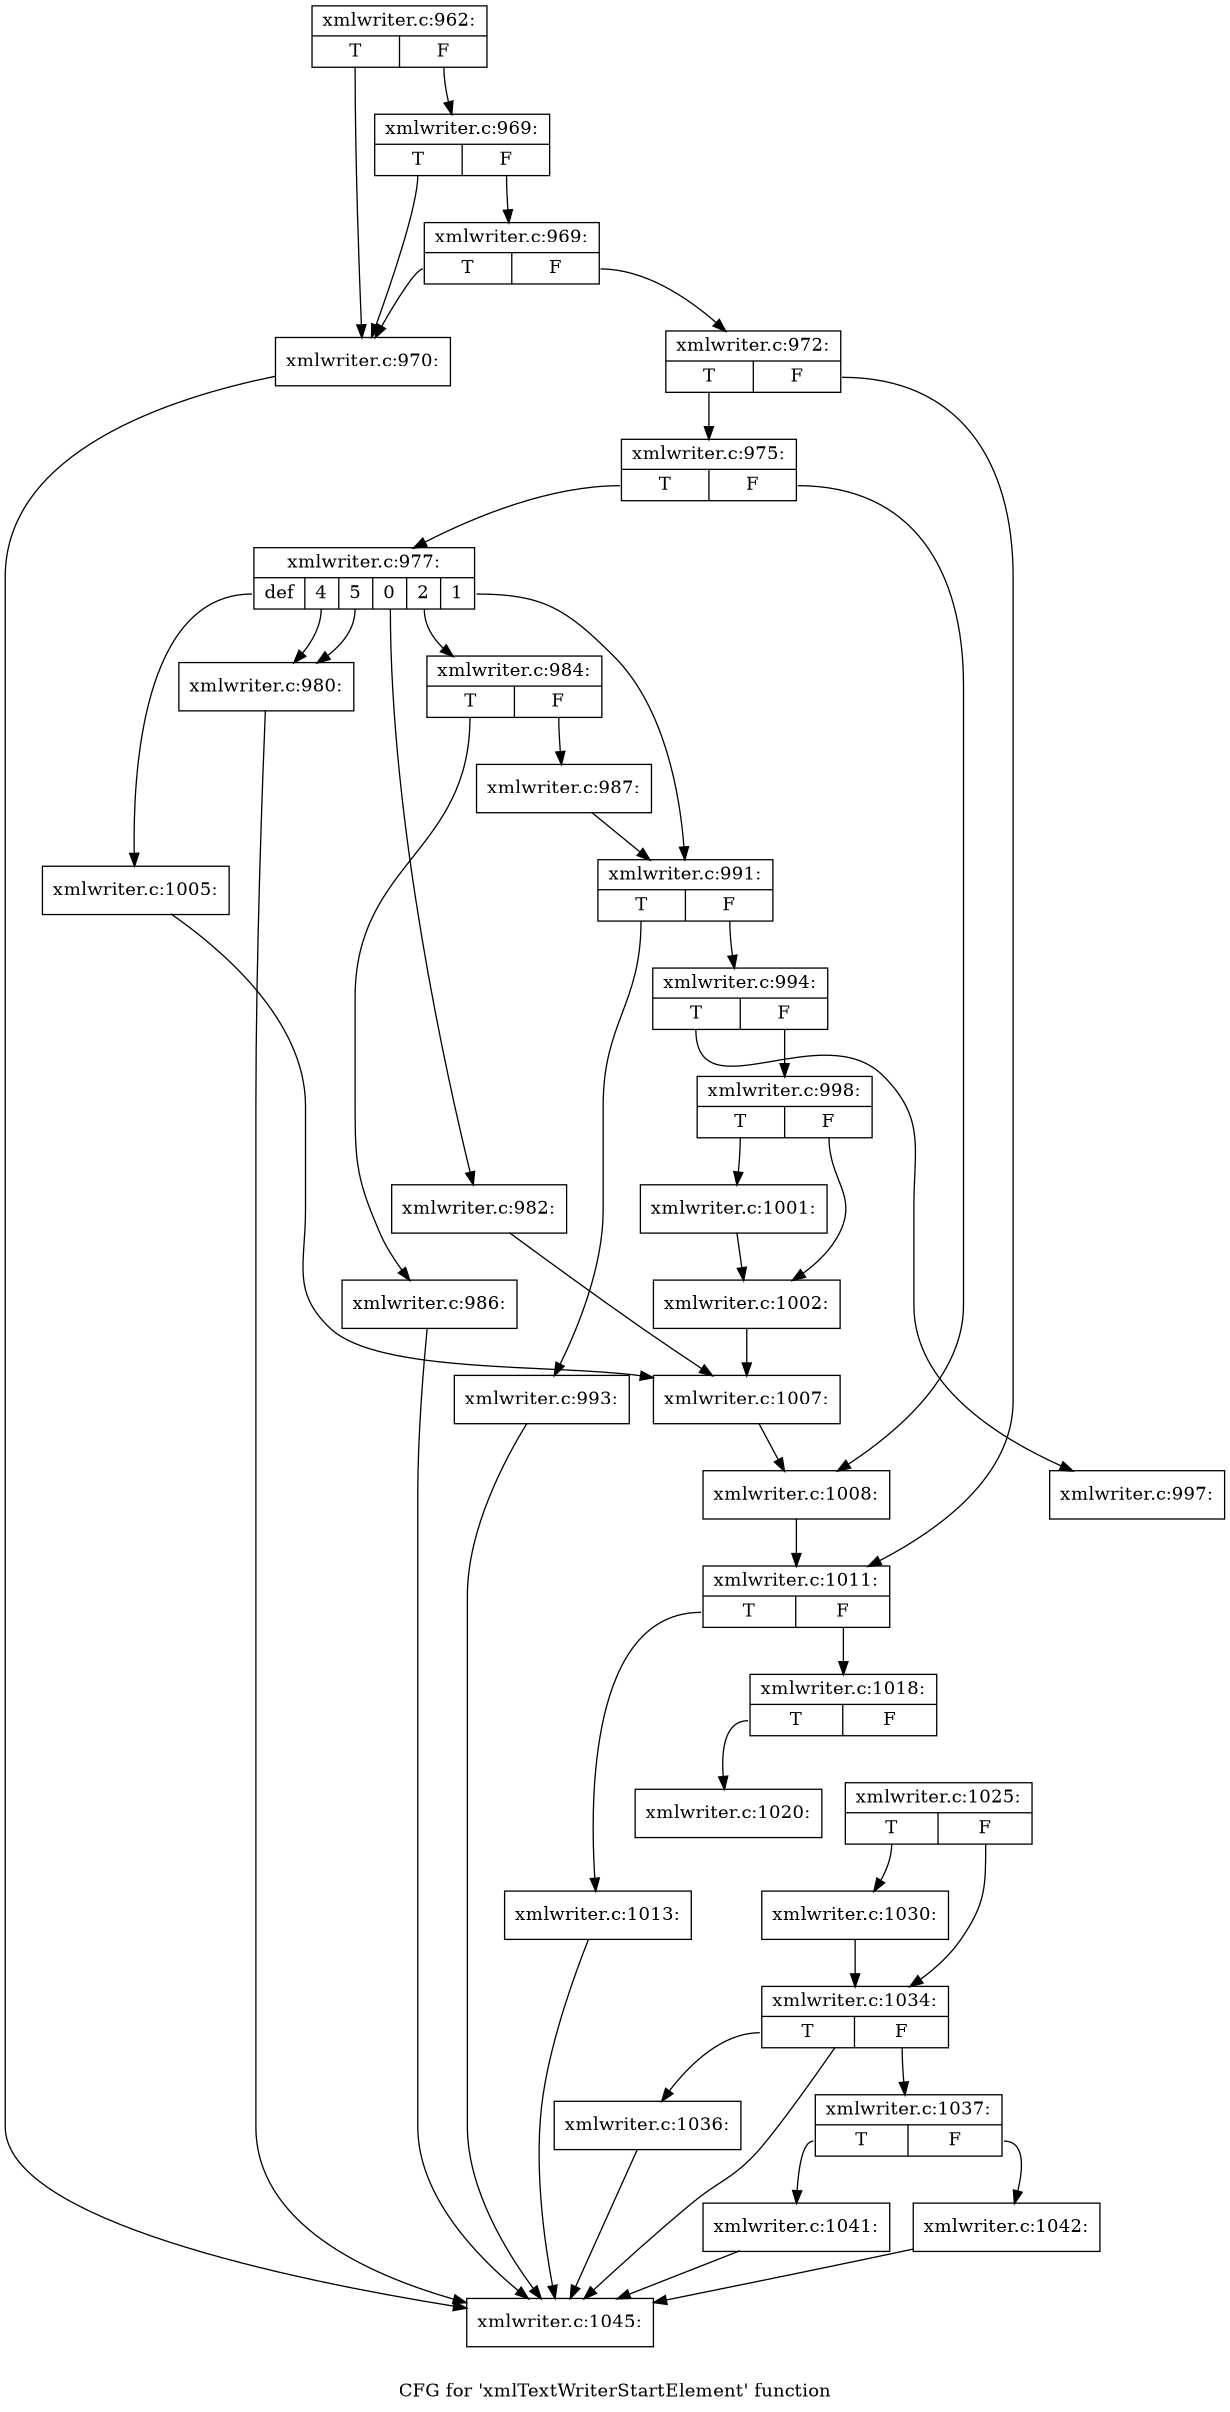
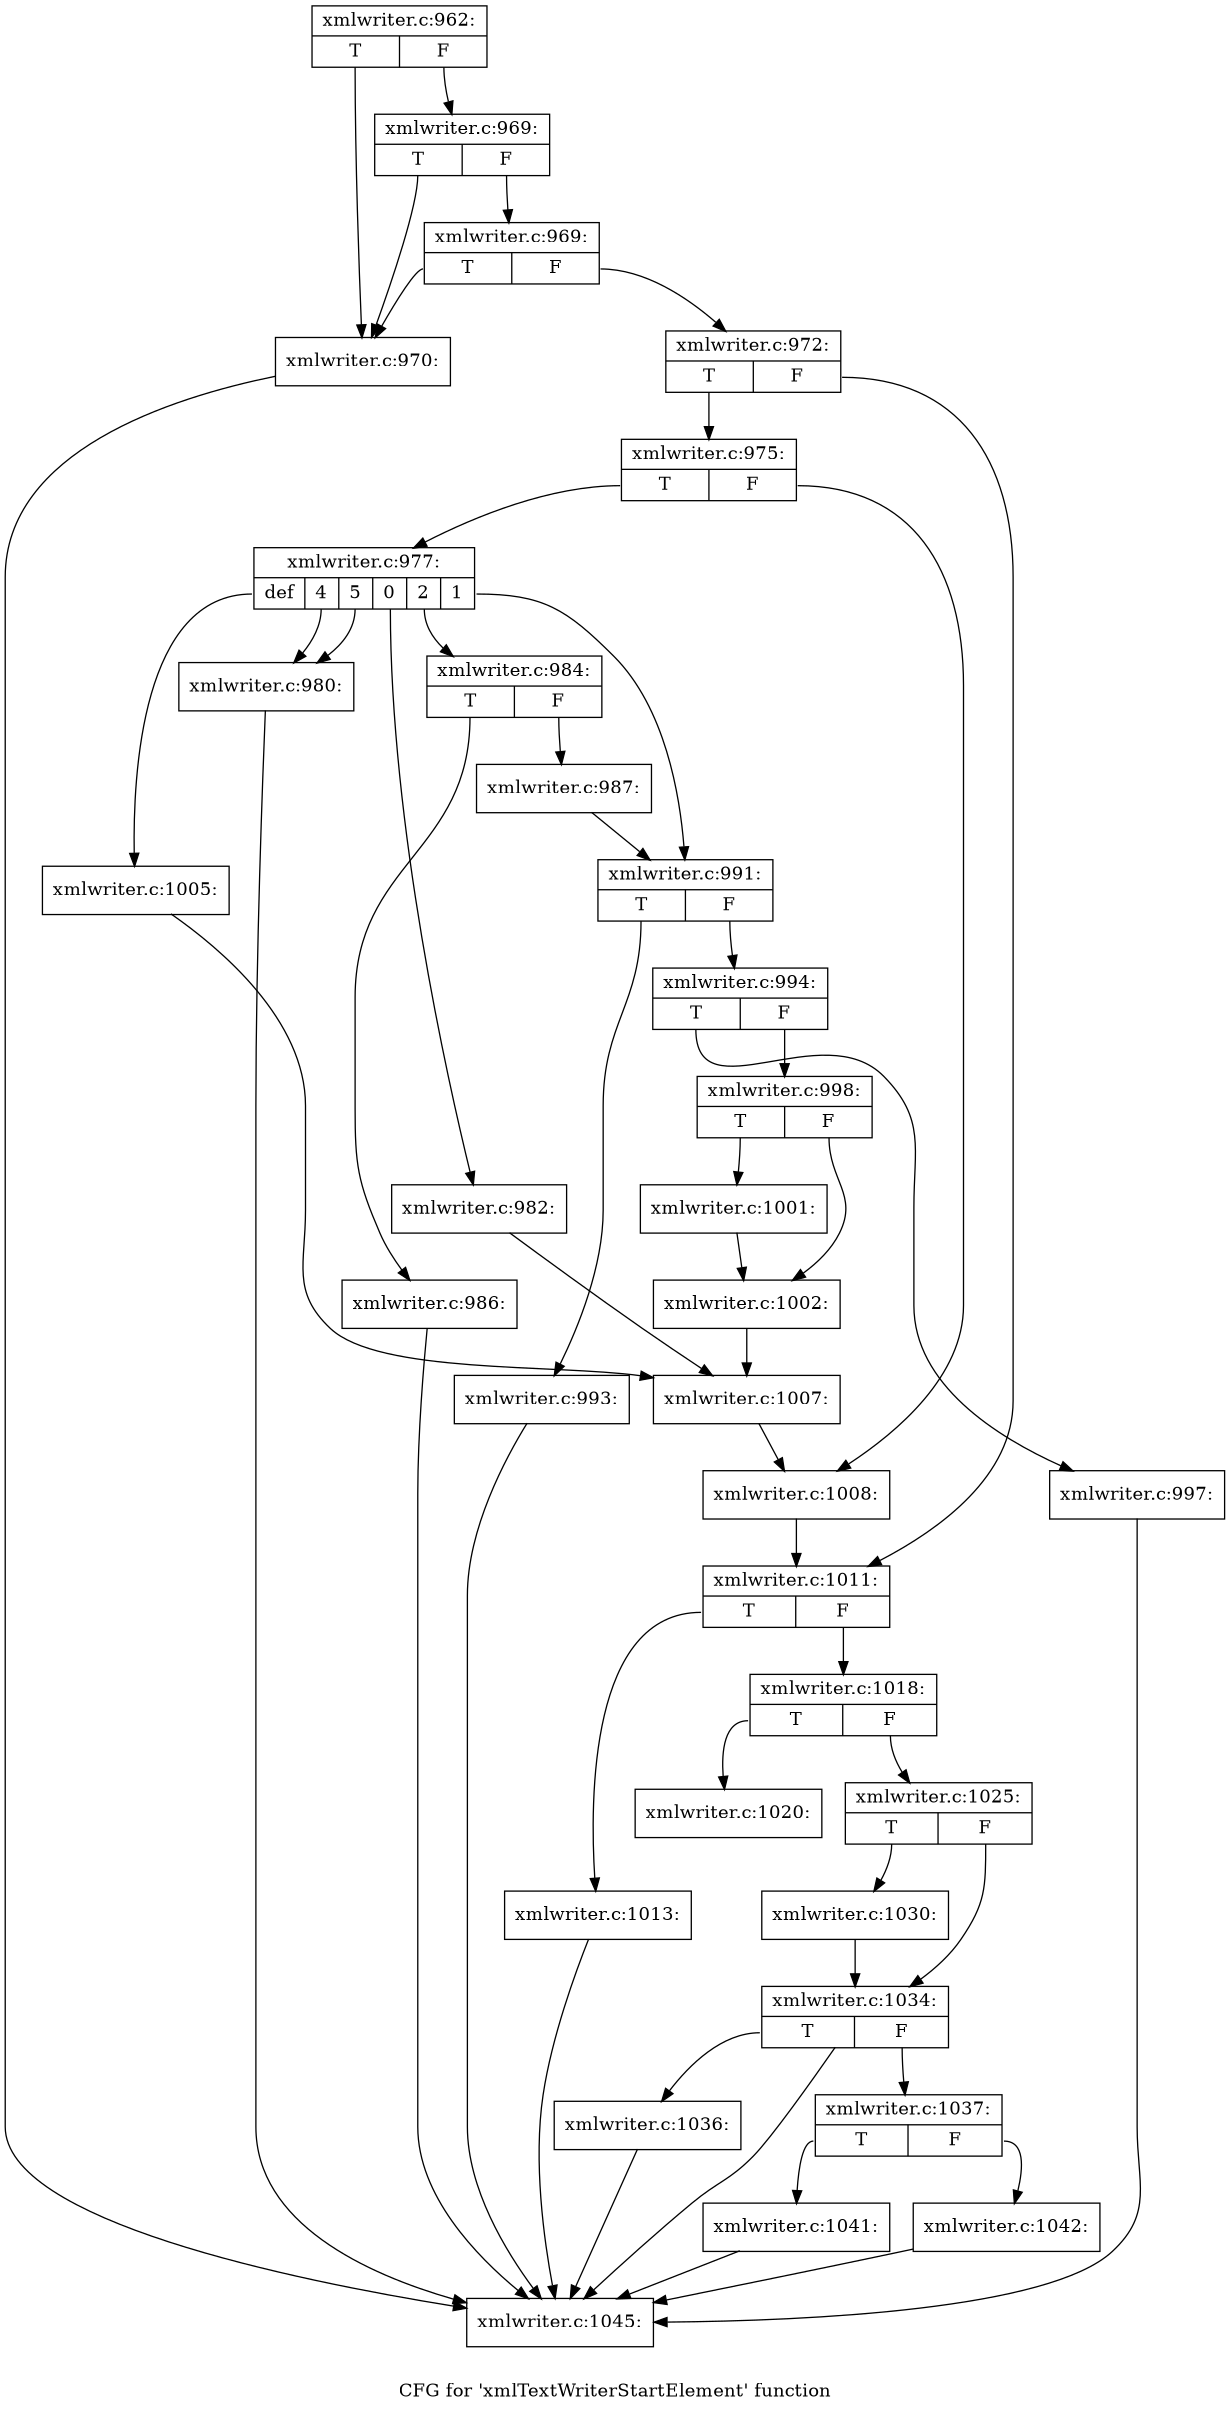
edge "xmlwriter.c:1018:" -> "xmlwriter.c:1025:": added
edge "xmlwriter.c:997:" -> "xmlwriter.c:1045:": added
